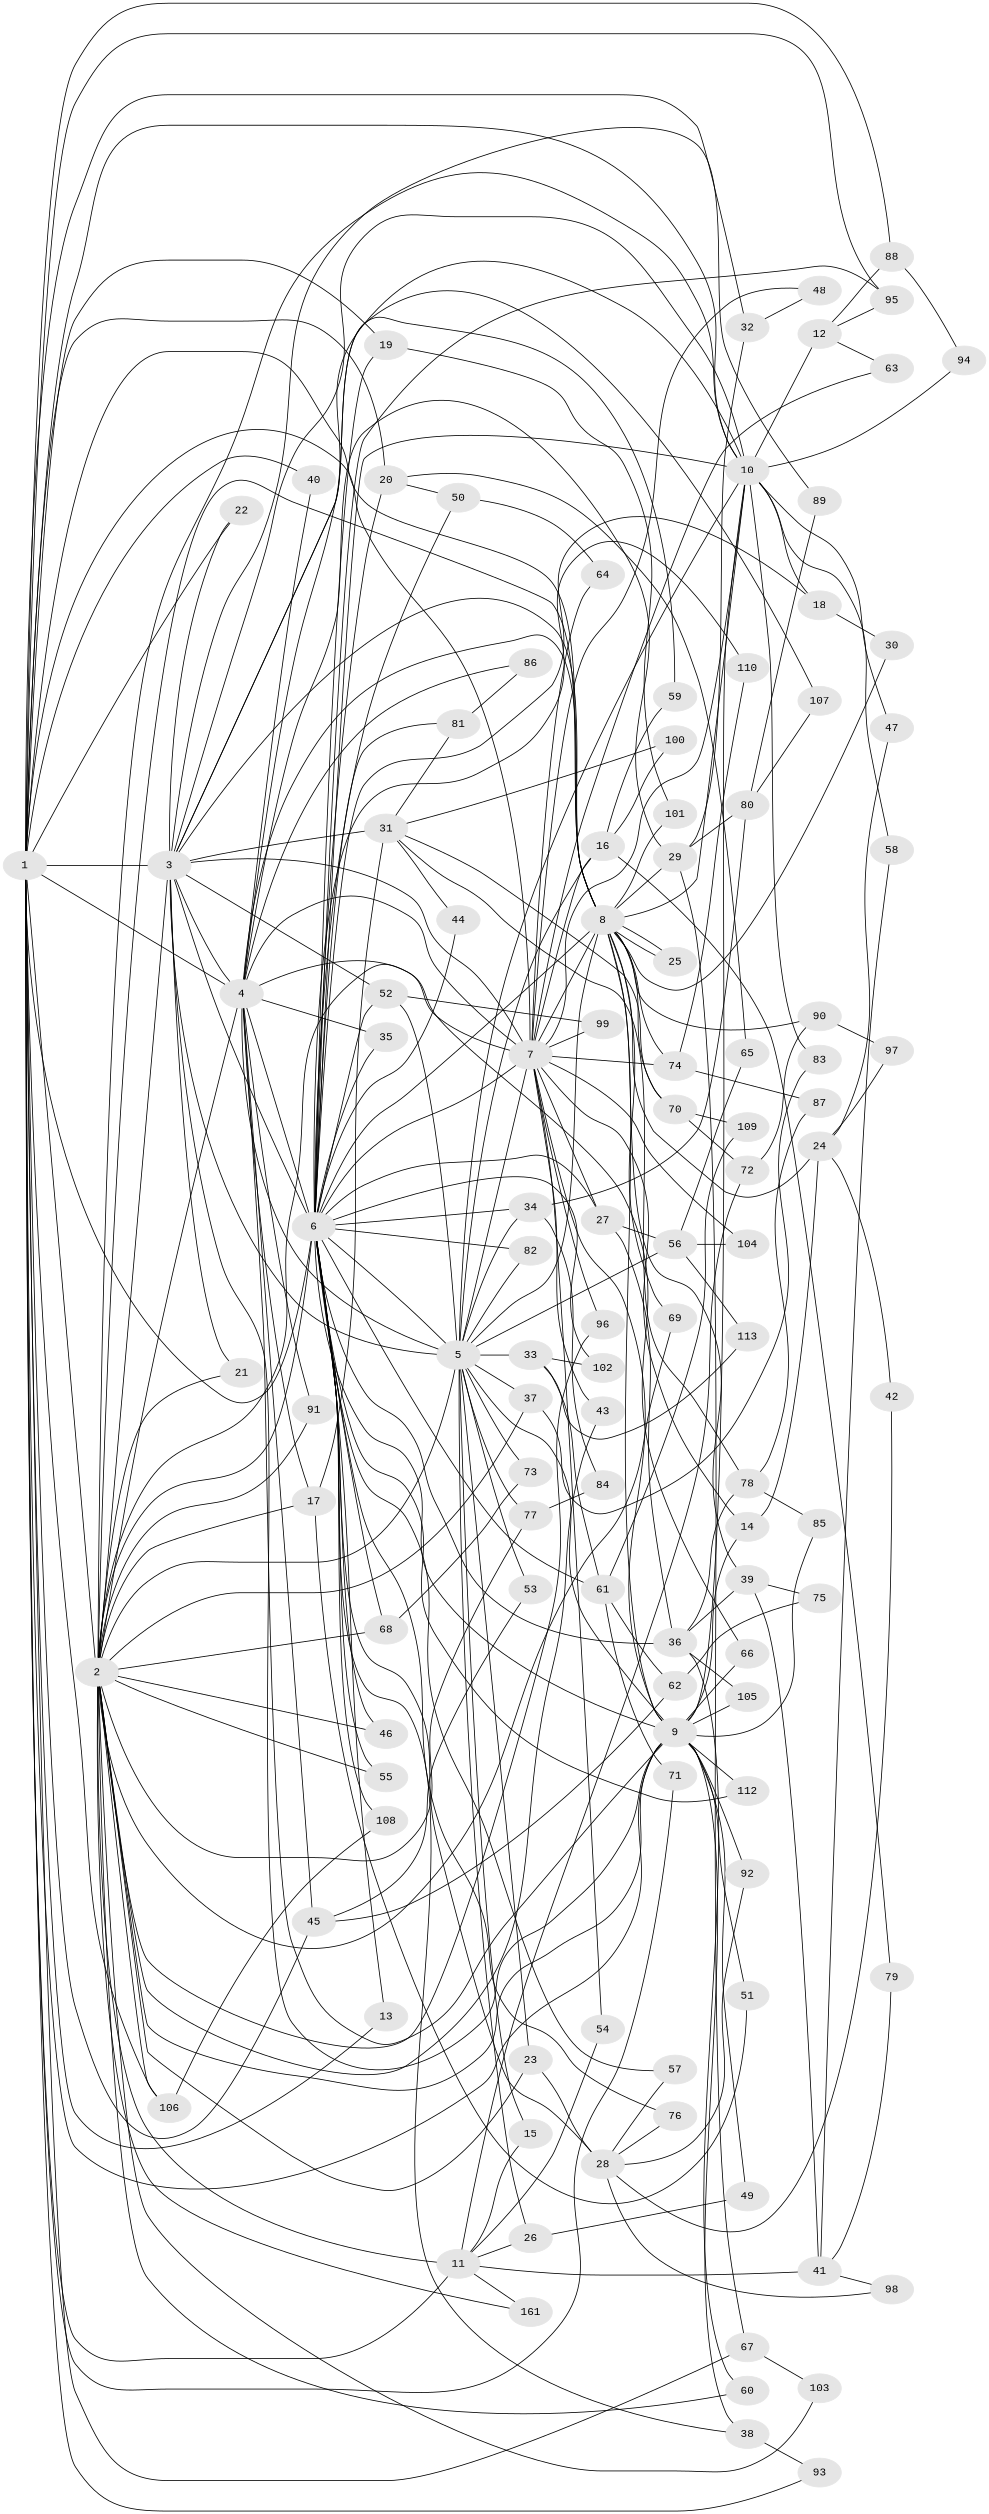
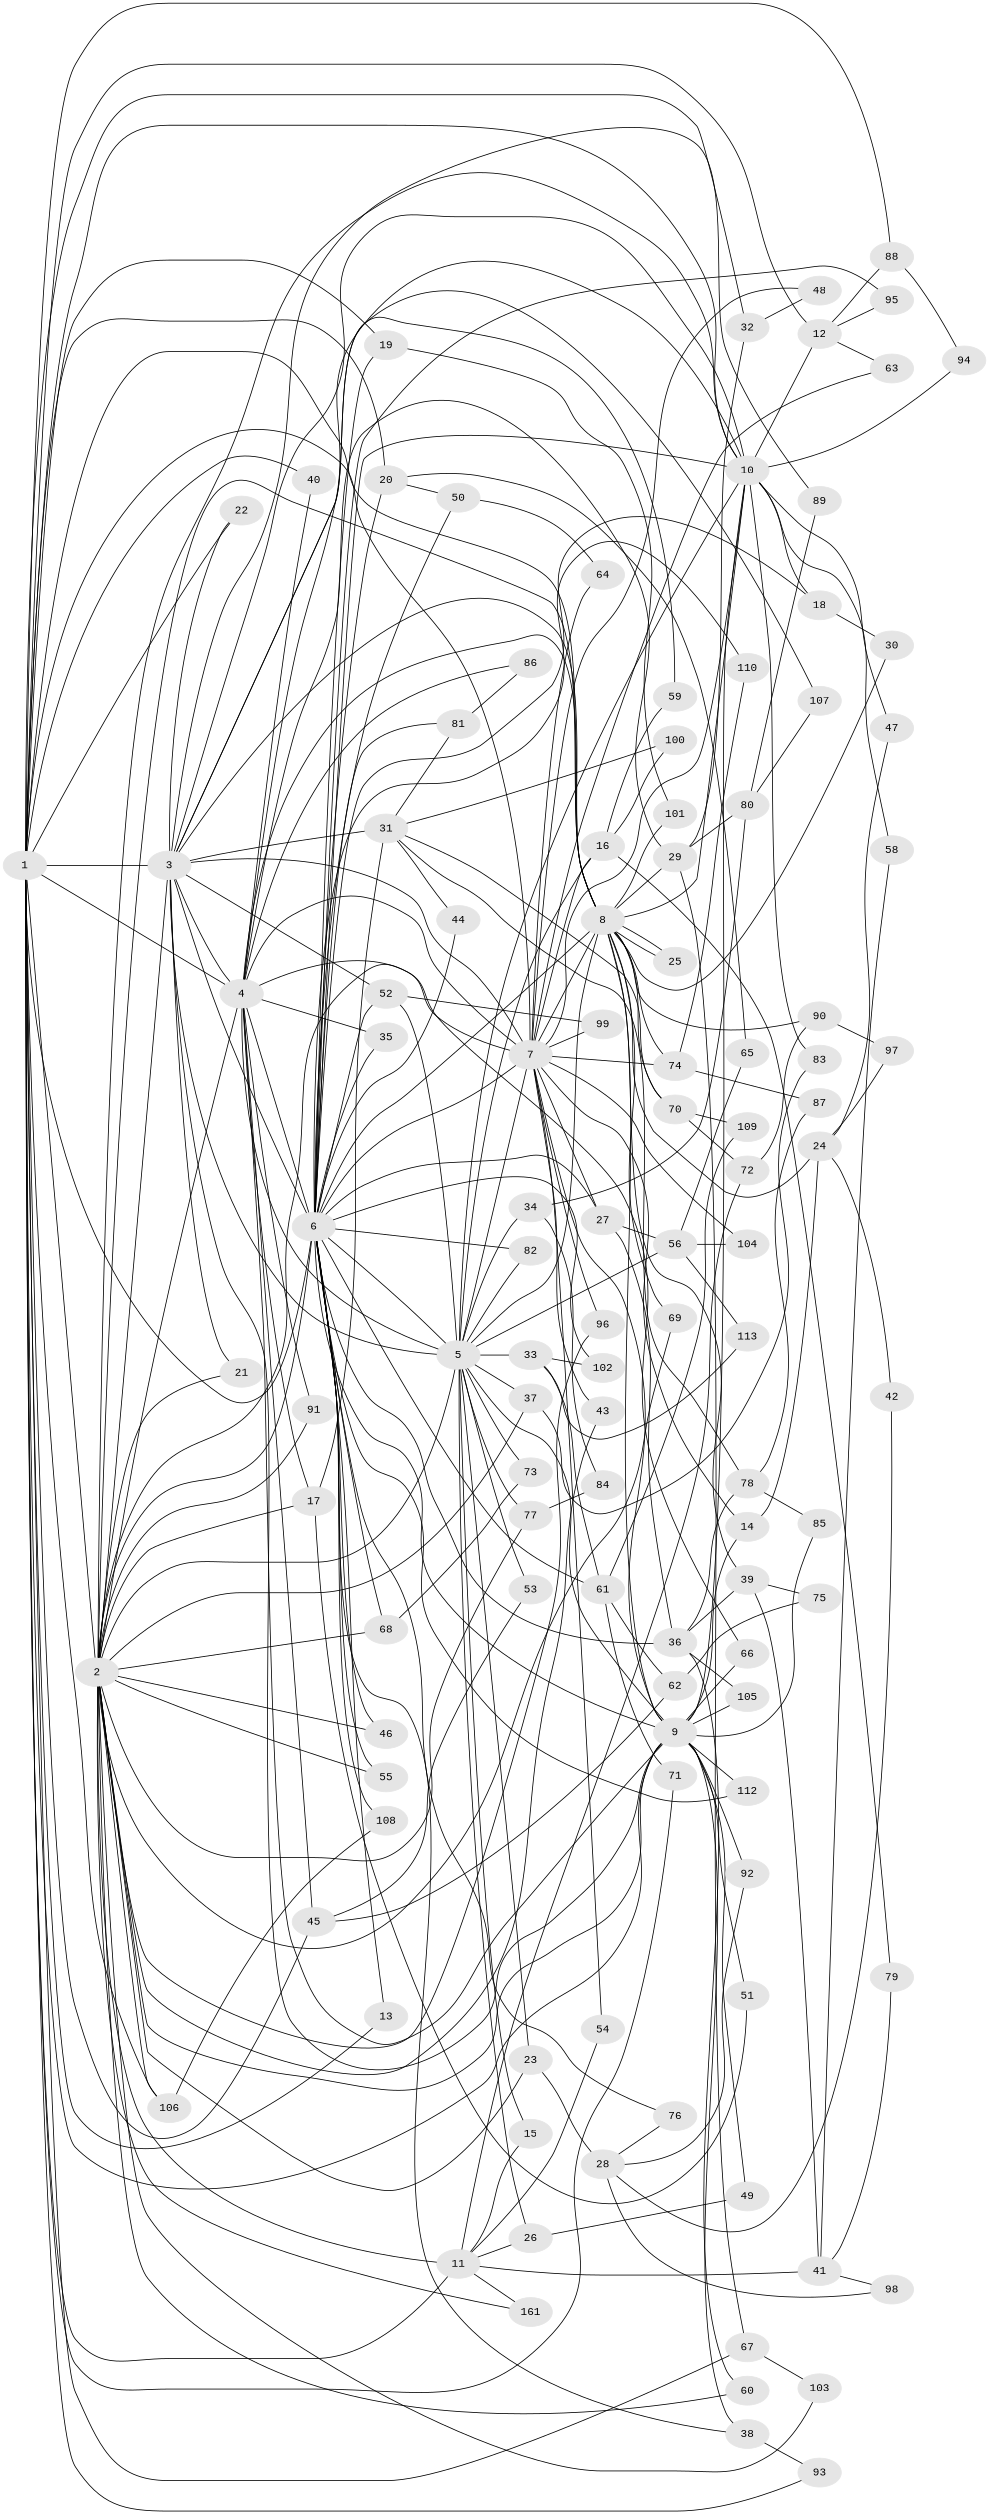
edge "95" -- "1": now "12" -- "1"
edge "34" -- "6": removed
edge "6" -- "28": removed
node "57": removed
